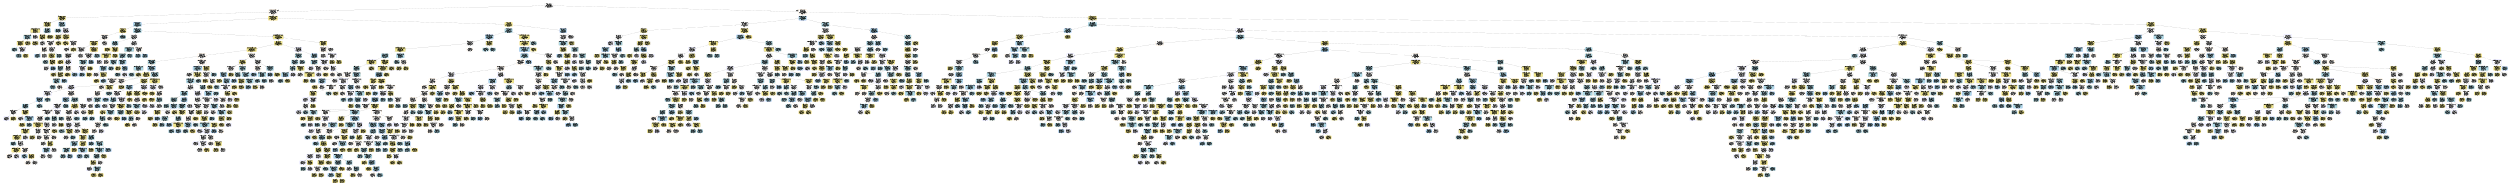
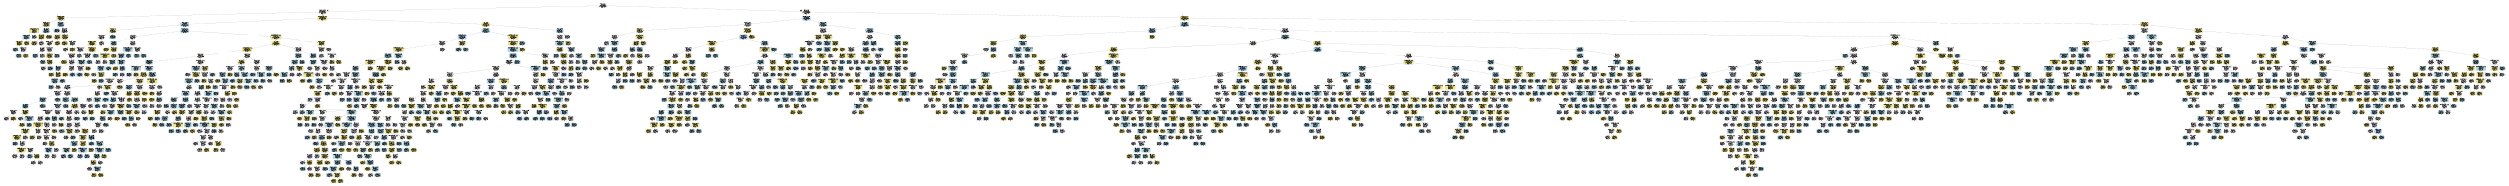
node "gini = 0.0 samples = 8 value = [9, 0] class = yes": fillcolor lightblue -> khaki
node "gini = 0.0 samples = 55 value = [83, 0] class = yes": added
